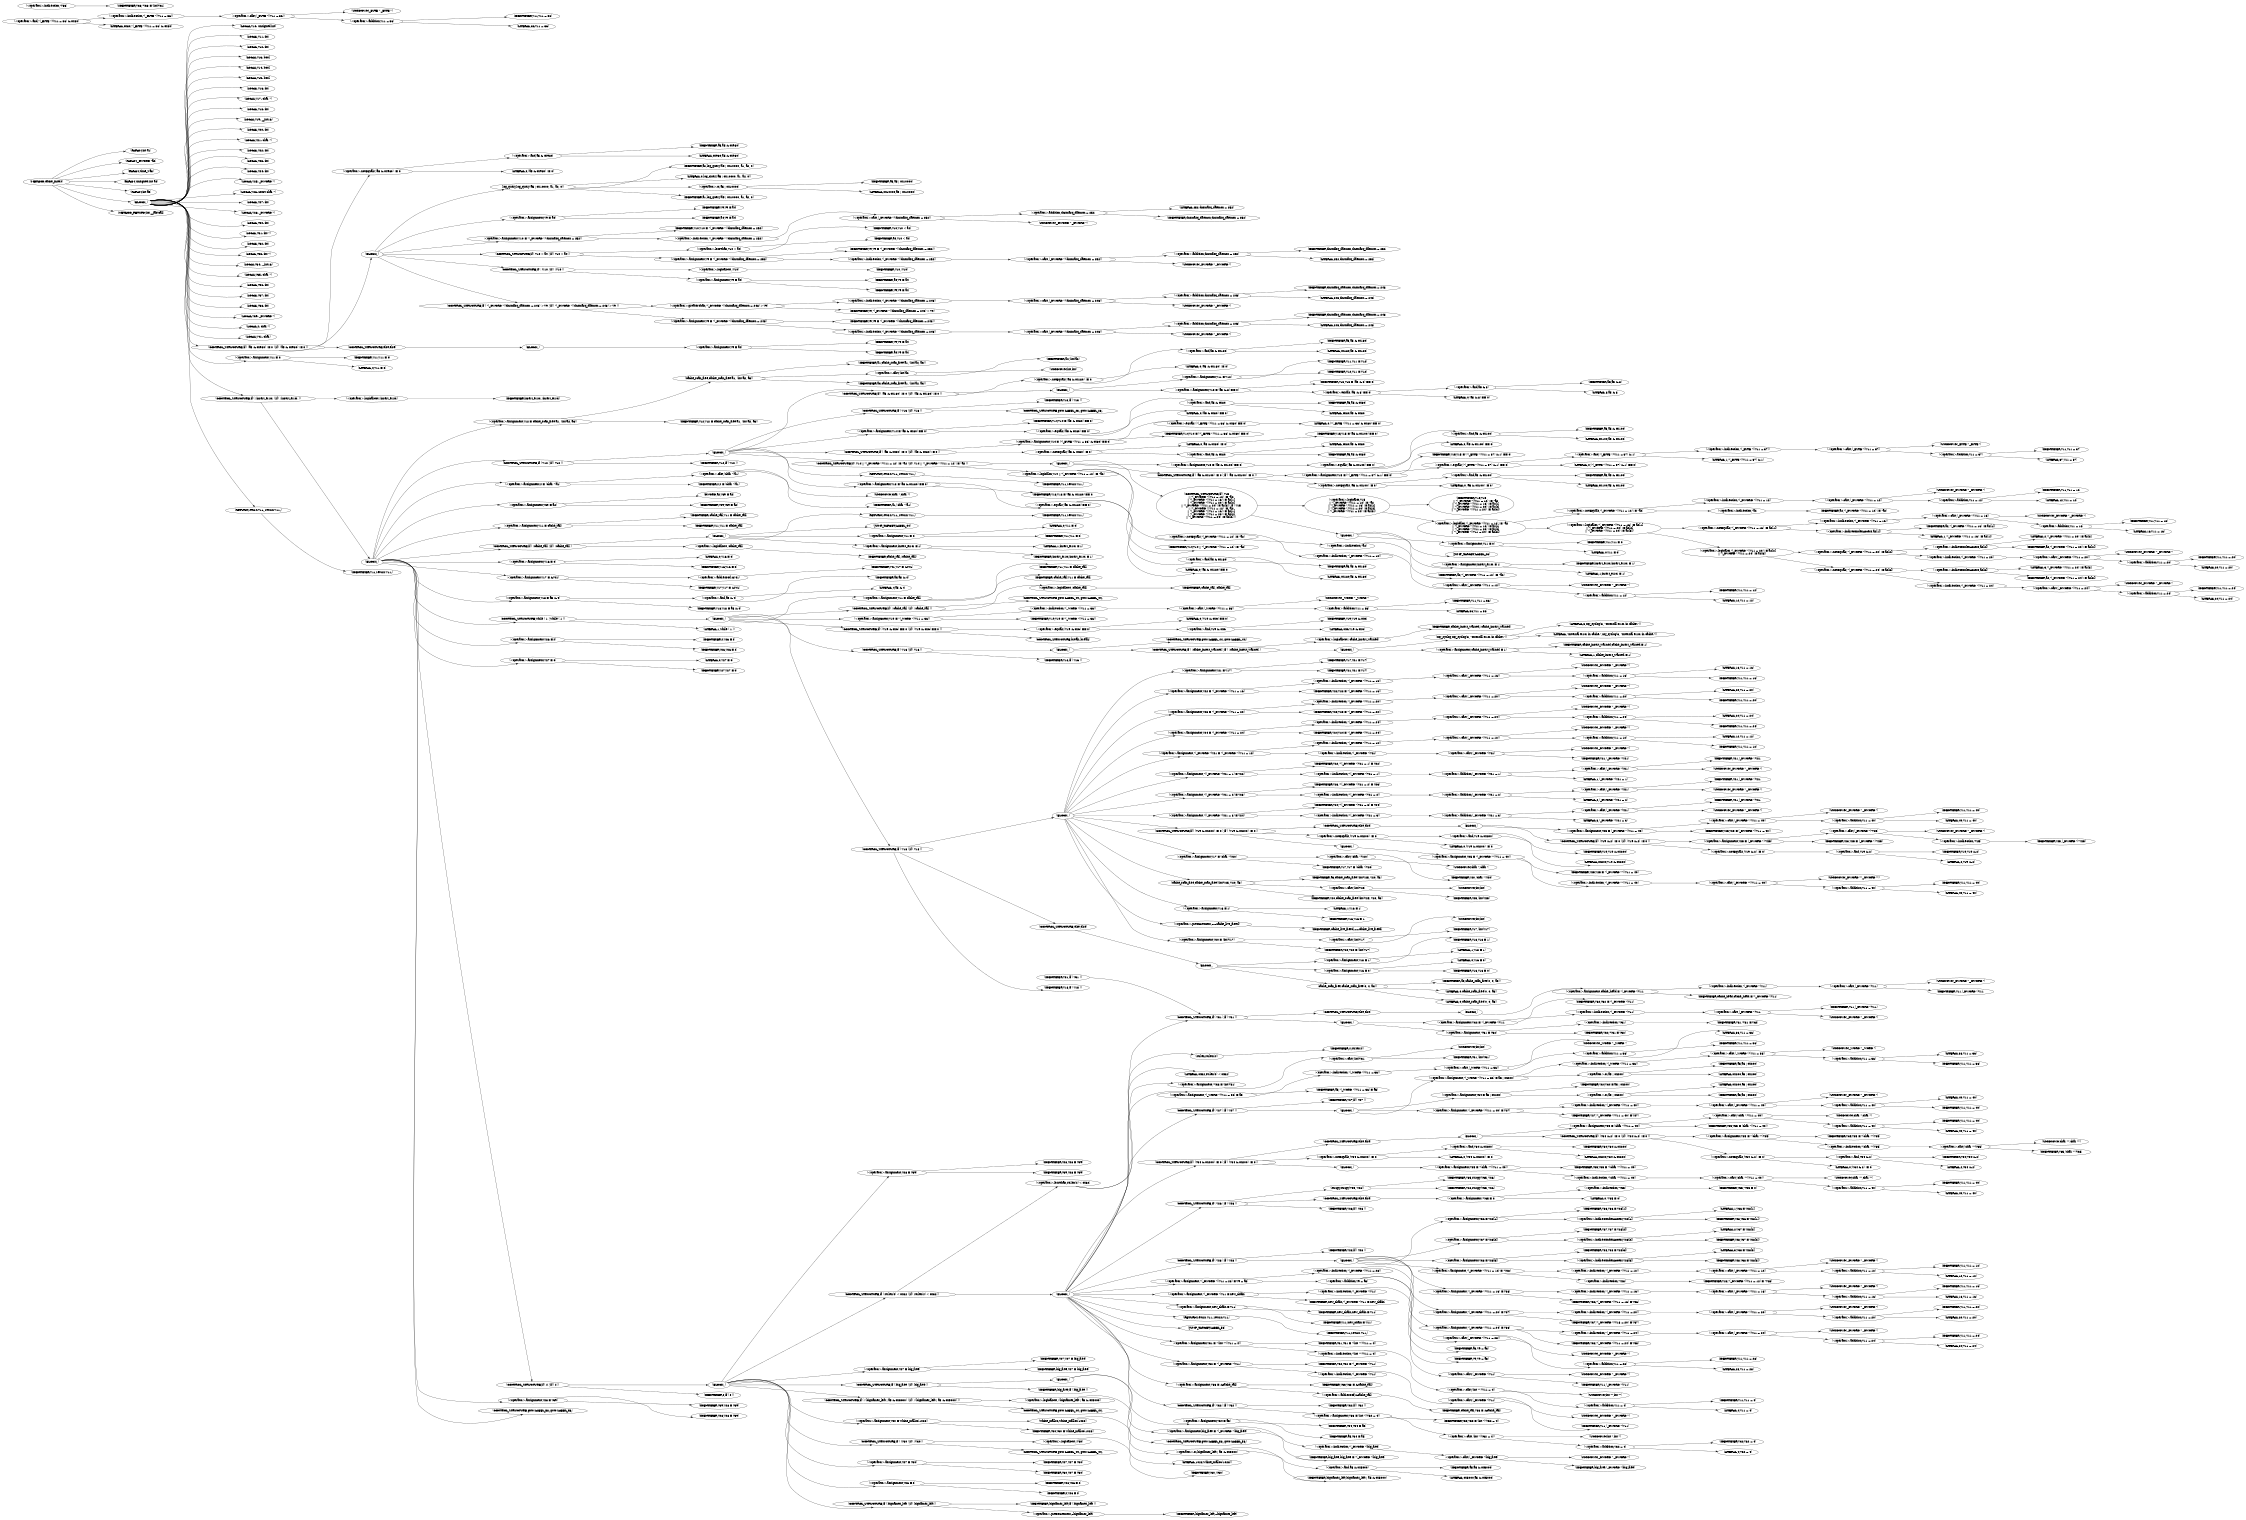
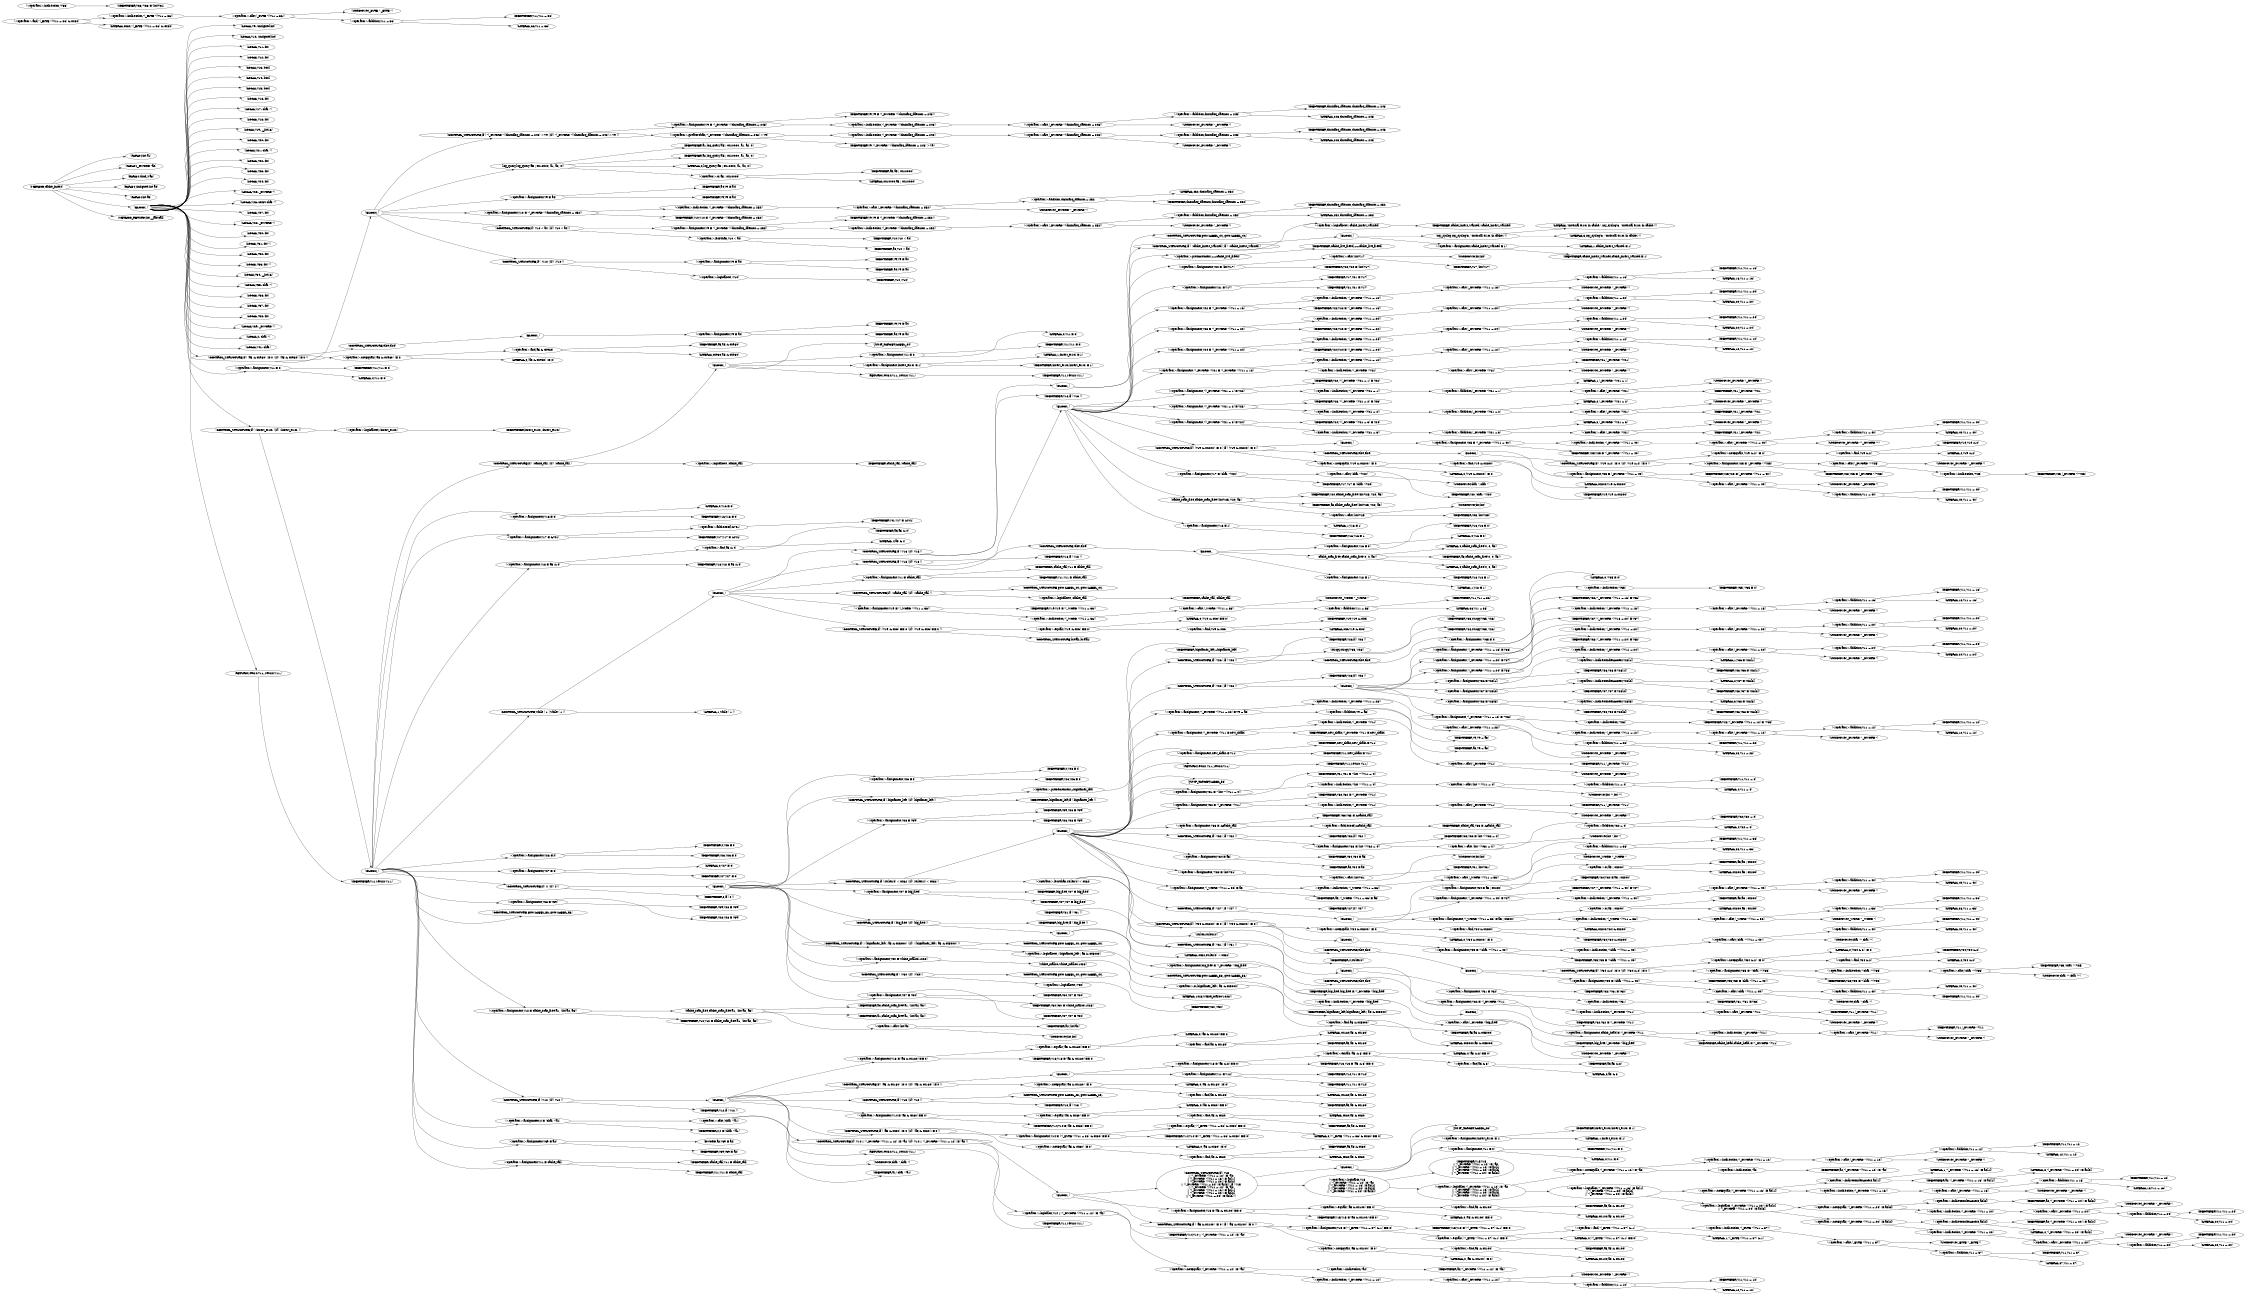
node "(LOCAL,v9: unsigned int)": added
edge "(LITERAL,0,(a5 & 0x80) != 0)" -> "(IDENTIFIER,v15,v15 = (a5 & 0x100) == 0)": now "(<operator>.assignment,v15 = (a5 & 0x100) == 0)" -> "(IDENTIFIER,v15,v15 = (a5 & 0x100) == 0)"
edge "(<operator>.indirectIndexAccess,a2[3])" -> "(LITERAL,3,*(_DWORD *)(v11 + 24) != a2[3])": now "(IDENTIFIER,a2,*(_DWORD *)(v11 + 16) != a2[1])" -> "(LITERAL,3,*(_DWORD *)(v11 + 24) != a2[3])"
edge "(<operator>.assignment,v30 = whine_malloc(1028))" -> "(IDENTIFIER,v30,v30 = whine_malloc(1028))": now "(<operator>.assignment,v27 = v30)" -> "(IDENTIFIER,v30,v30 = whine_malloc(1028))"
